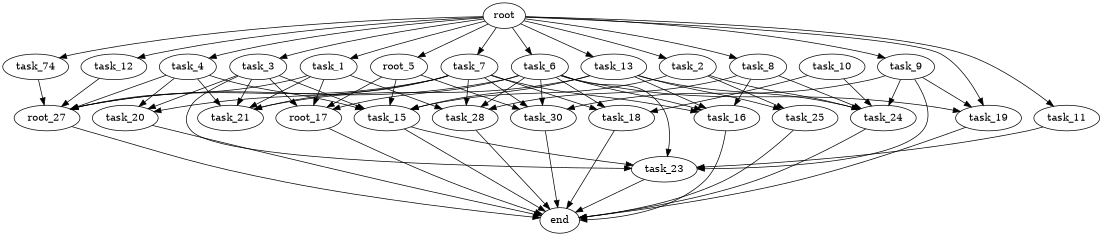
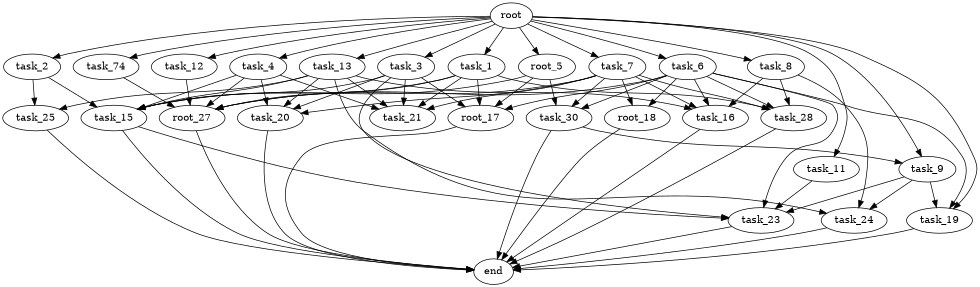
node "task_10": removed
edge "task_13" -> "task_20": added
edge "task_9" -> "task_30": reversed
edge "task_2" -> "task_24": removed
edge "task_1" -> "task_15": added
node "task_18": label "task_18" -> "root_18"
